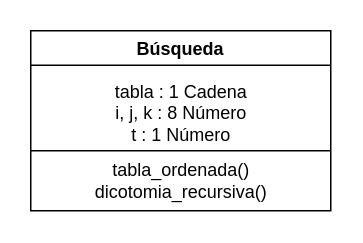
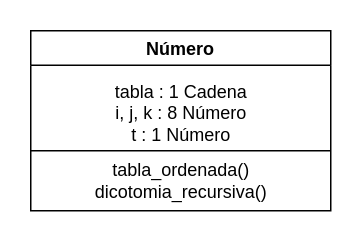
node "Búsqueda": label "Búsqueda" -> "Número"
